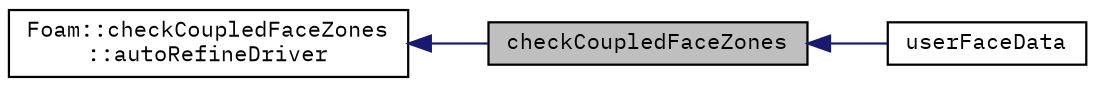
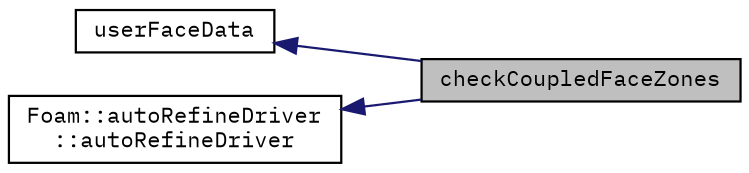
node "Foam::checkCoupledFaceZones ::autoRefineDriver": label "Foam::checkCoupledFaceZones ::autoRefineDriver" -> "Foam::autoRefineDriver ::autoRefineDriver"
edge "userFaceData" -> "checkCoupledFaceZones": reversed
